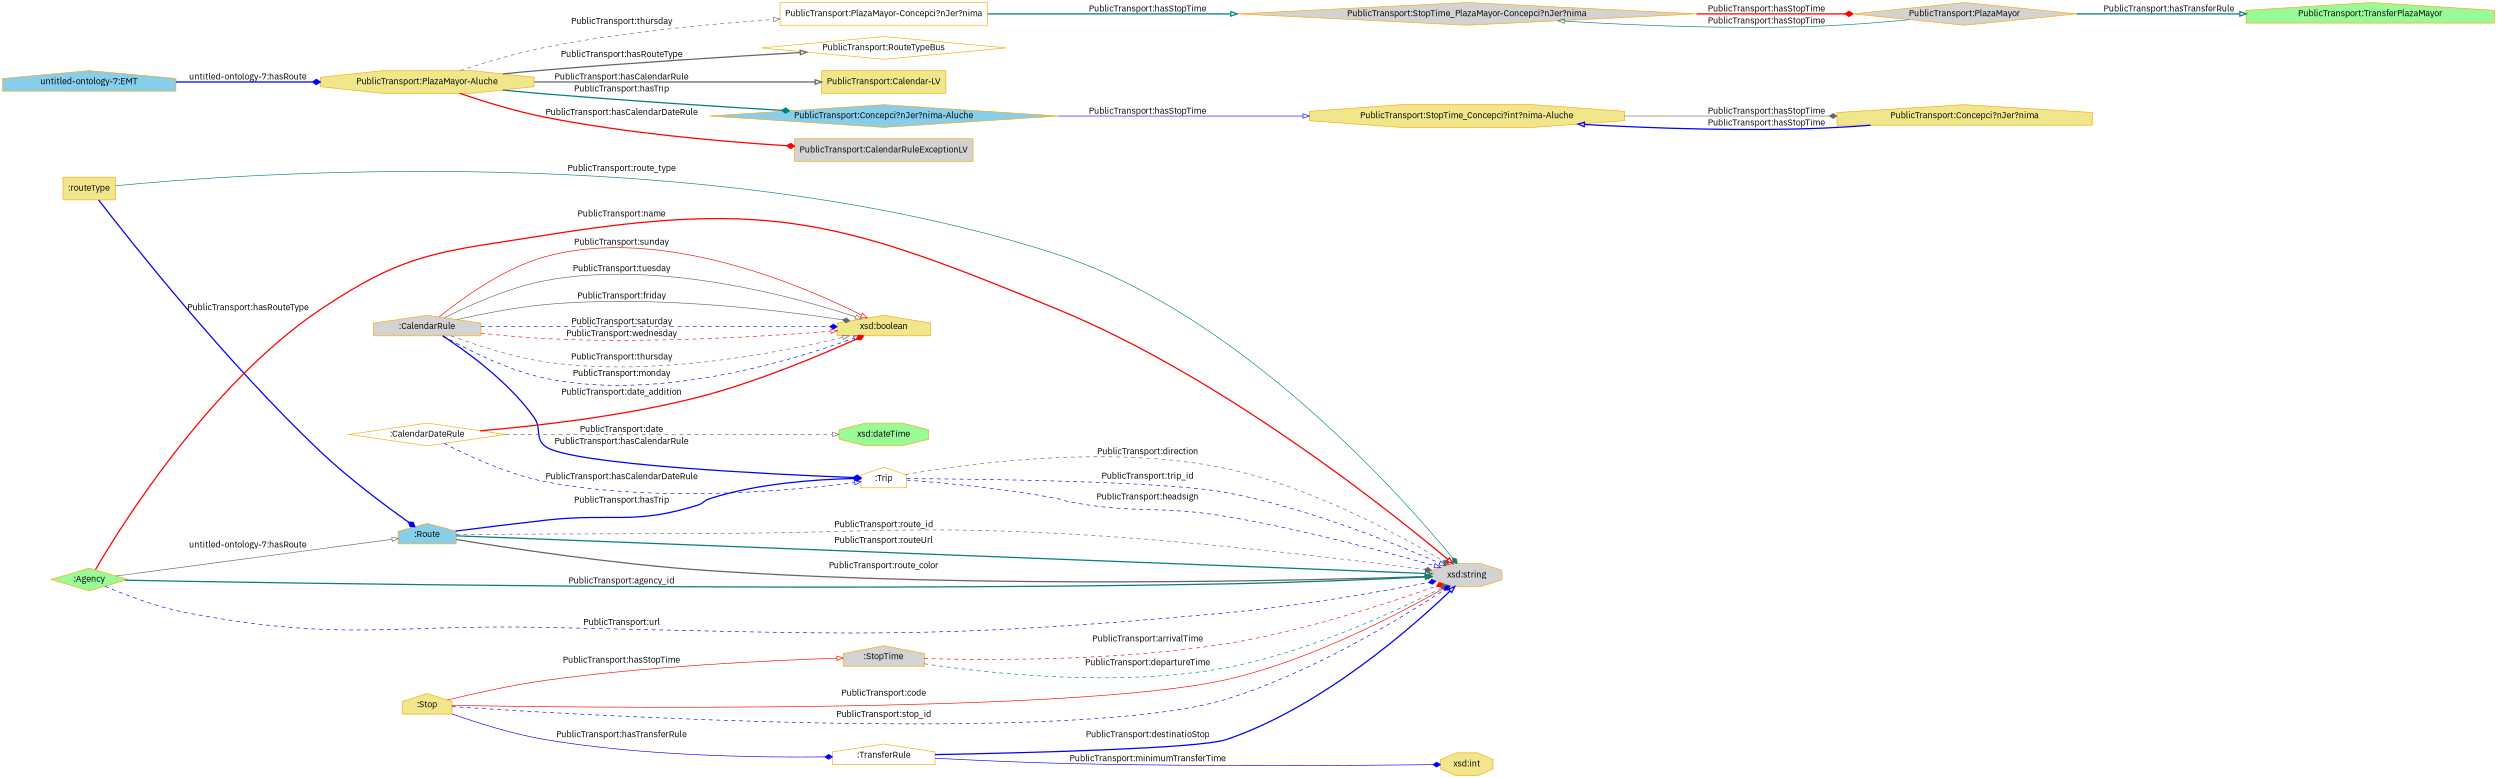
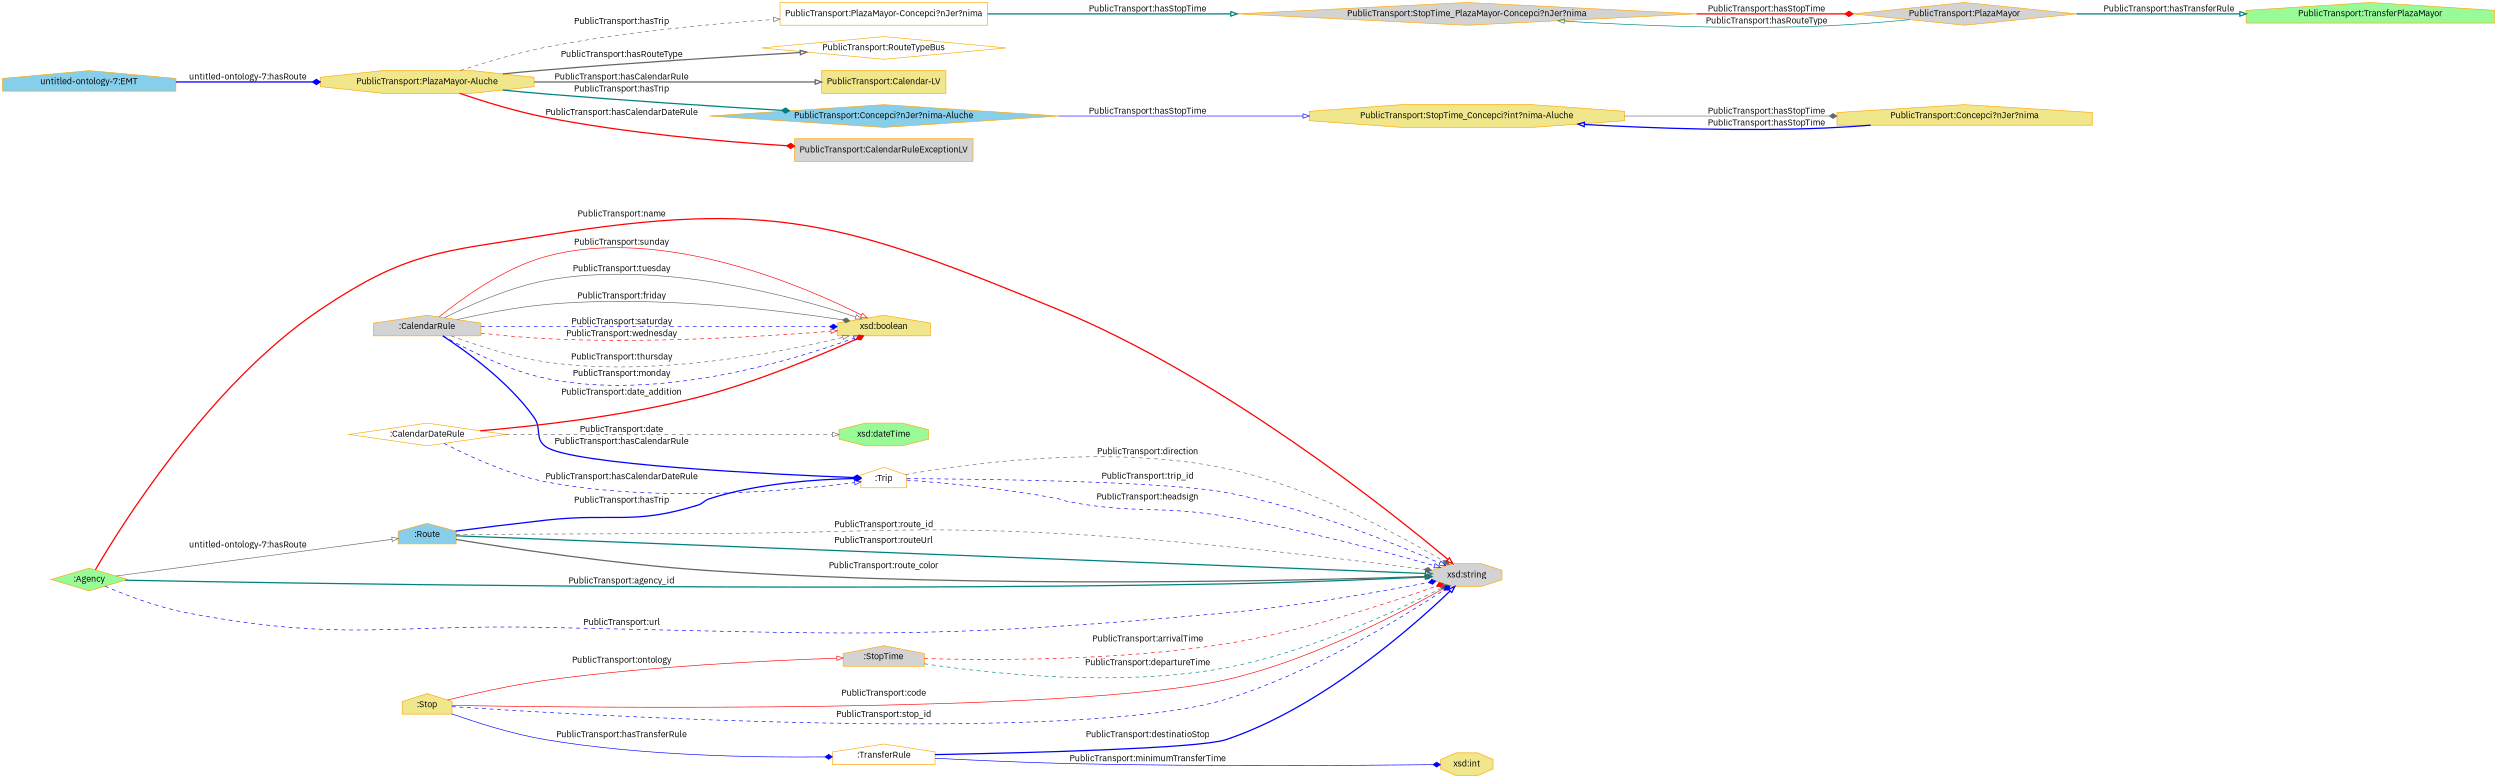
edge "PublicTransport:PlazaMayor" -> "PublicTransport:StopTime_PlazaMayor-Concepci?nJer?nima": label "PublicTransport:hasStopTime" -> "PublicTransport:hasRouteType"
edge "PublicTransport:PlazaMayor-Aluche" -> "PublicTransport:PlazaMayor-Concepci?nJer?nima": label "PublicTransport:thursday" -> "PublicTransport:hasTrip"
node ":routeType": removed
edge ":Stop" -> ":StopTime": label "PublicTransport:hasStopTime" -> "PublicTransport:ontology"
